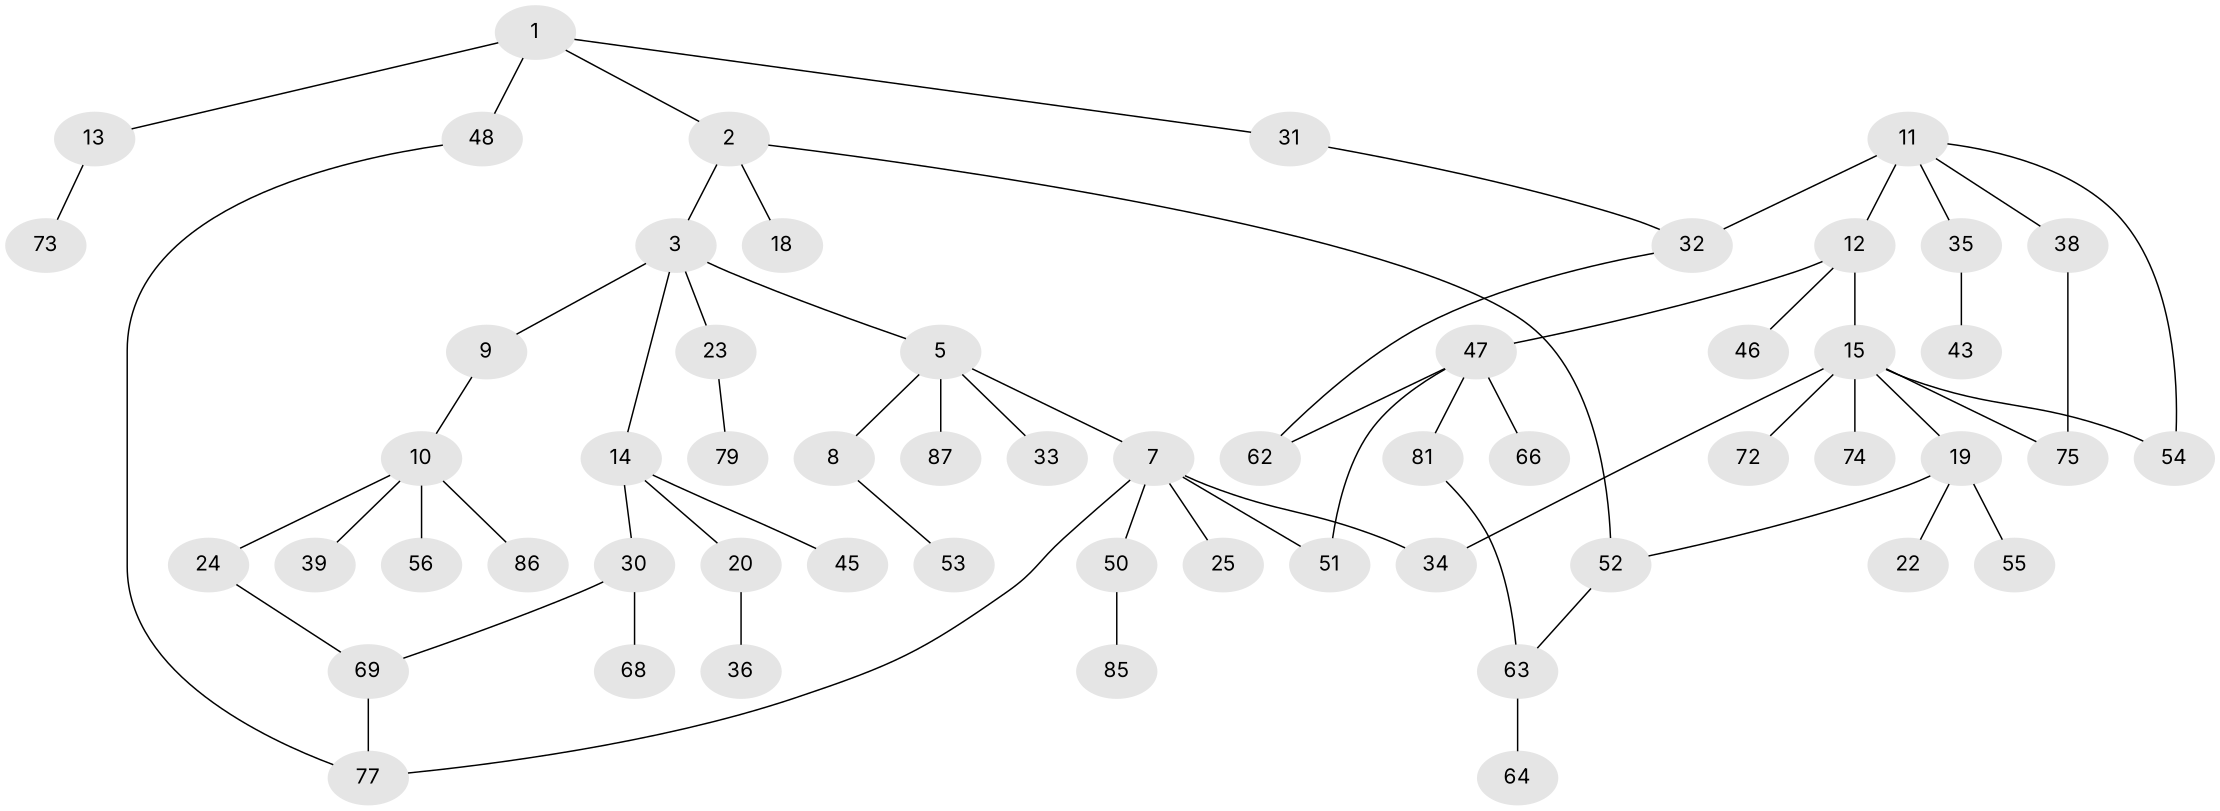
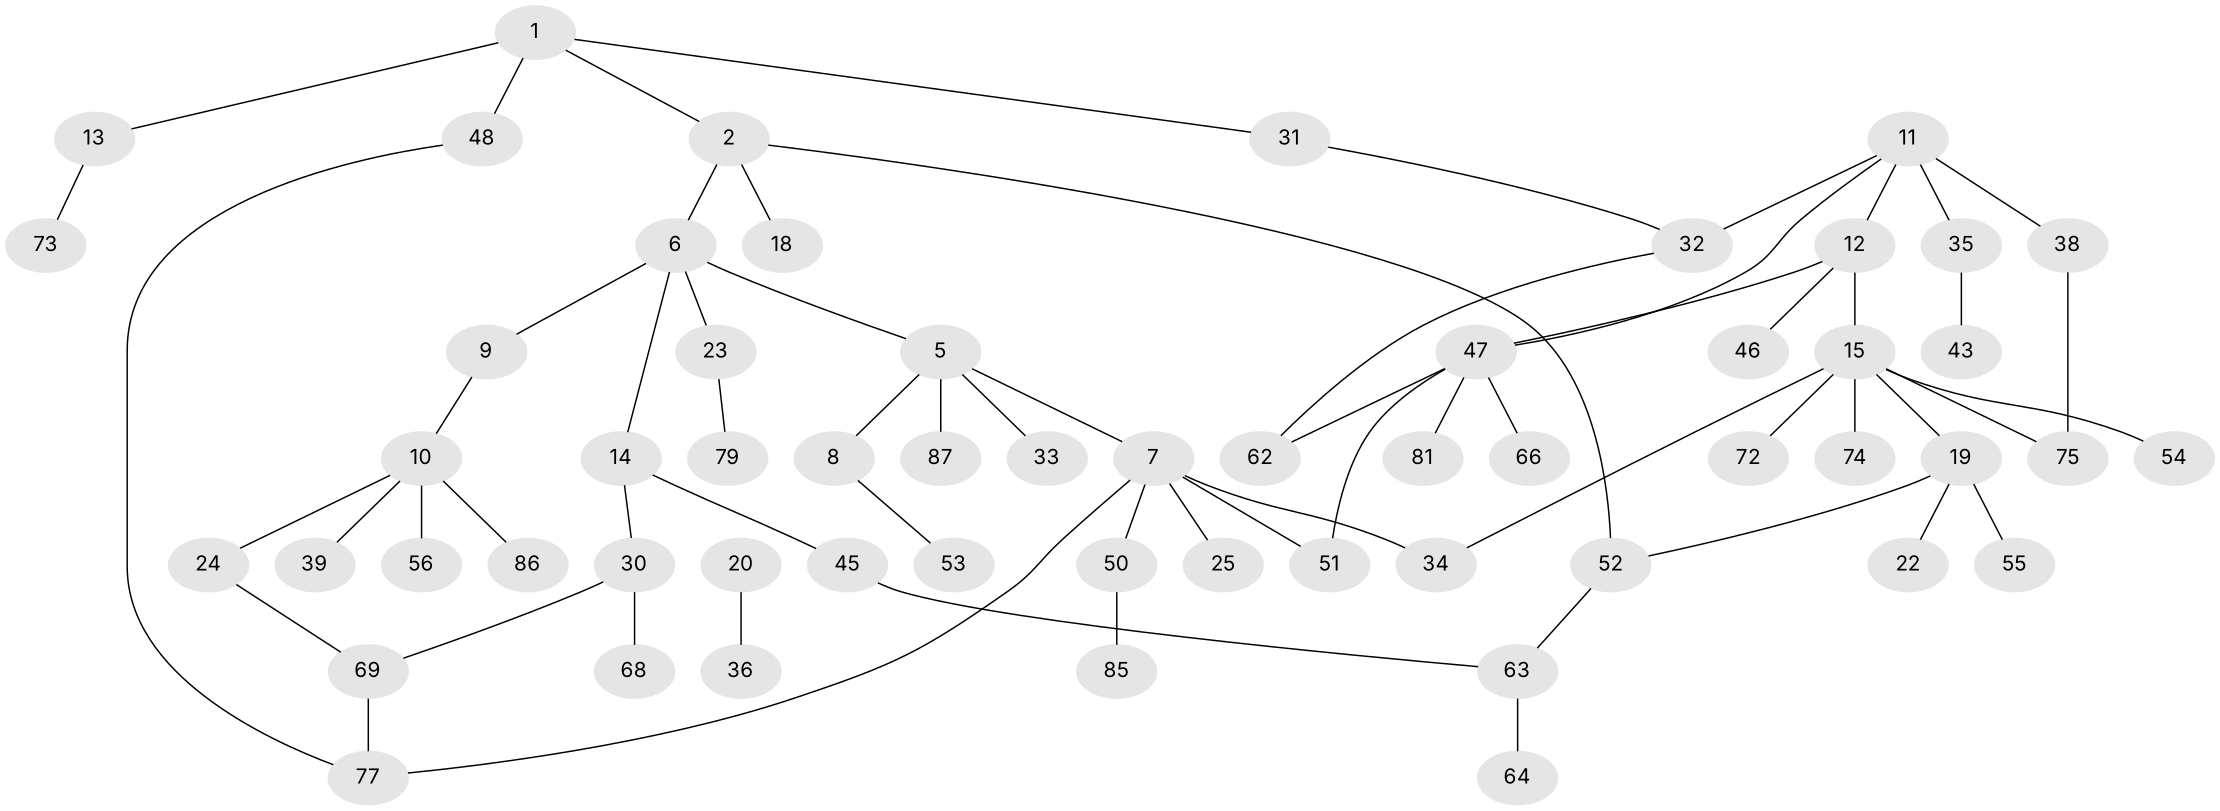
edge "11" -- "54": now "11" -- "47"
node "3": label "3" -> "6"
edge "14" -- "20": removed
edge "81" -- "63": now "45" -- "63"
